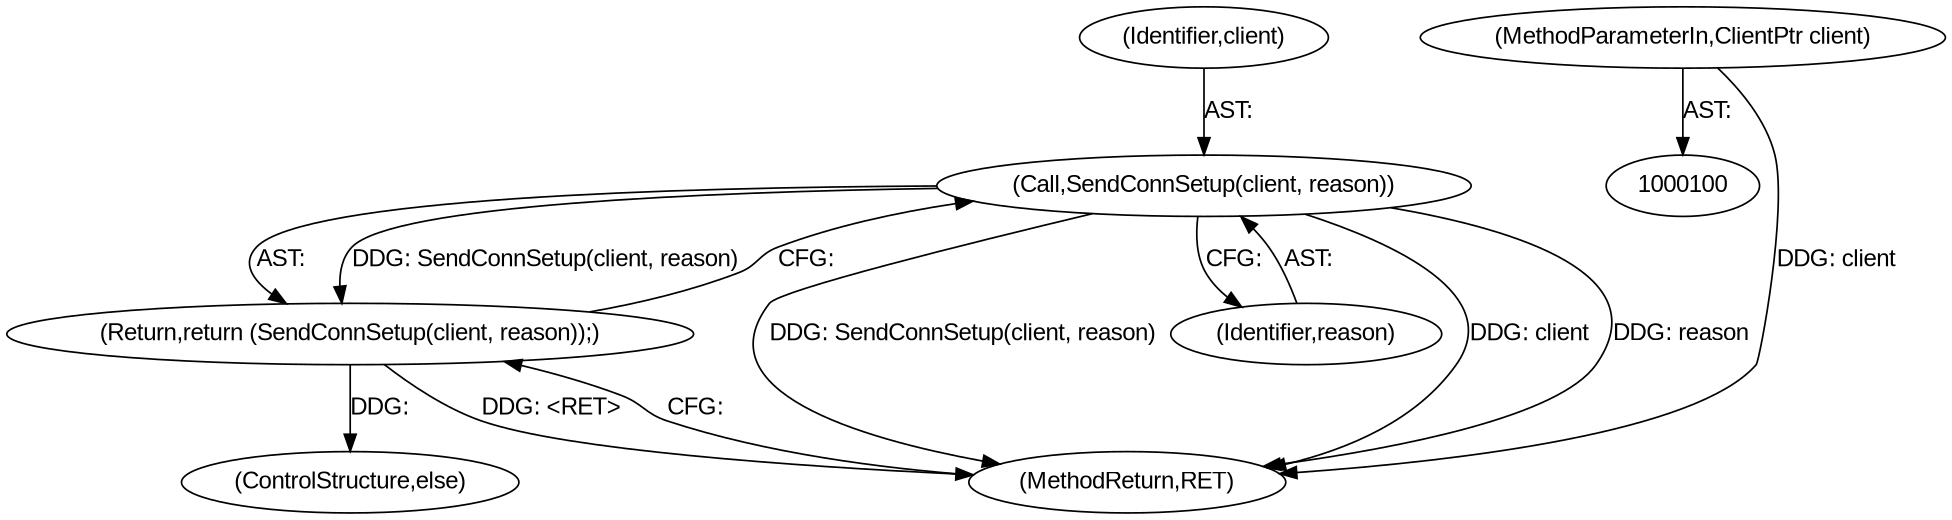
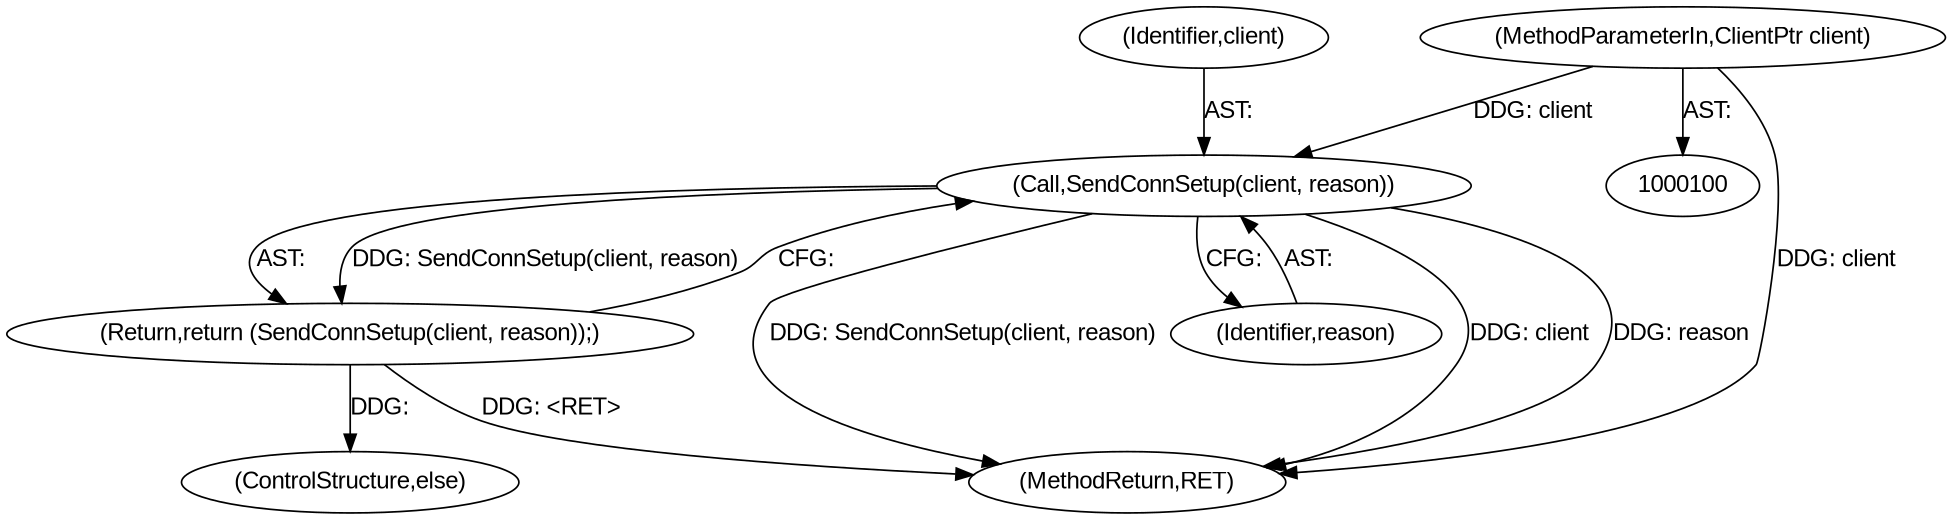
edge "(MethodParameterIn,ClientPtr client)" -> "(Call,SendConnSetup(client, reason))": added, label "DDG: client"
edge "(MethodReturn,RET)" -> "(Return,return (SendConnSetup(client, reason));)": removed, label "CFG:"
